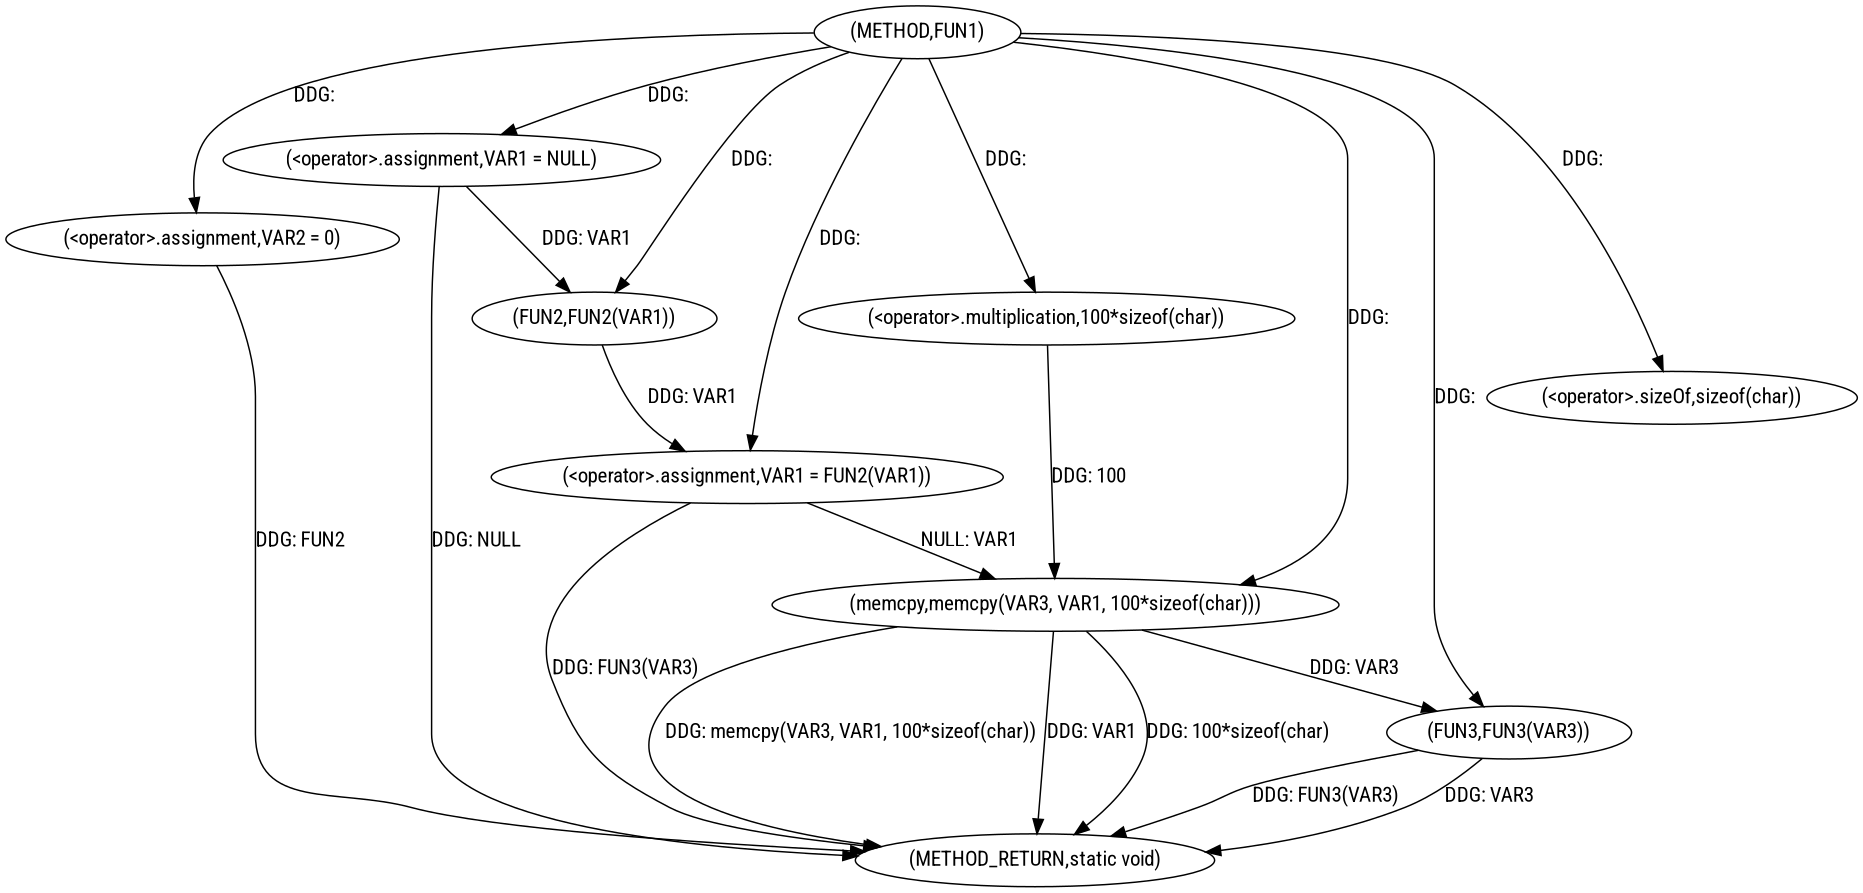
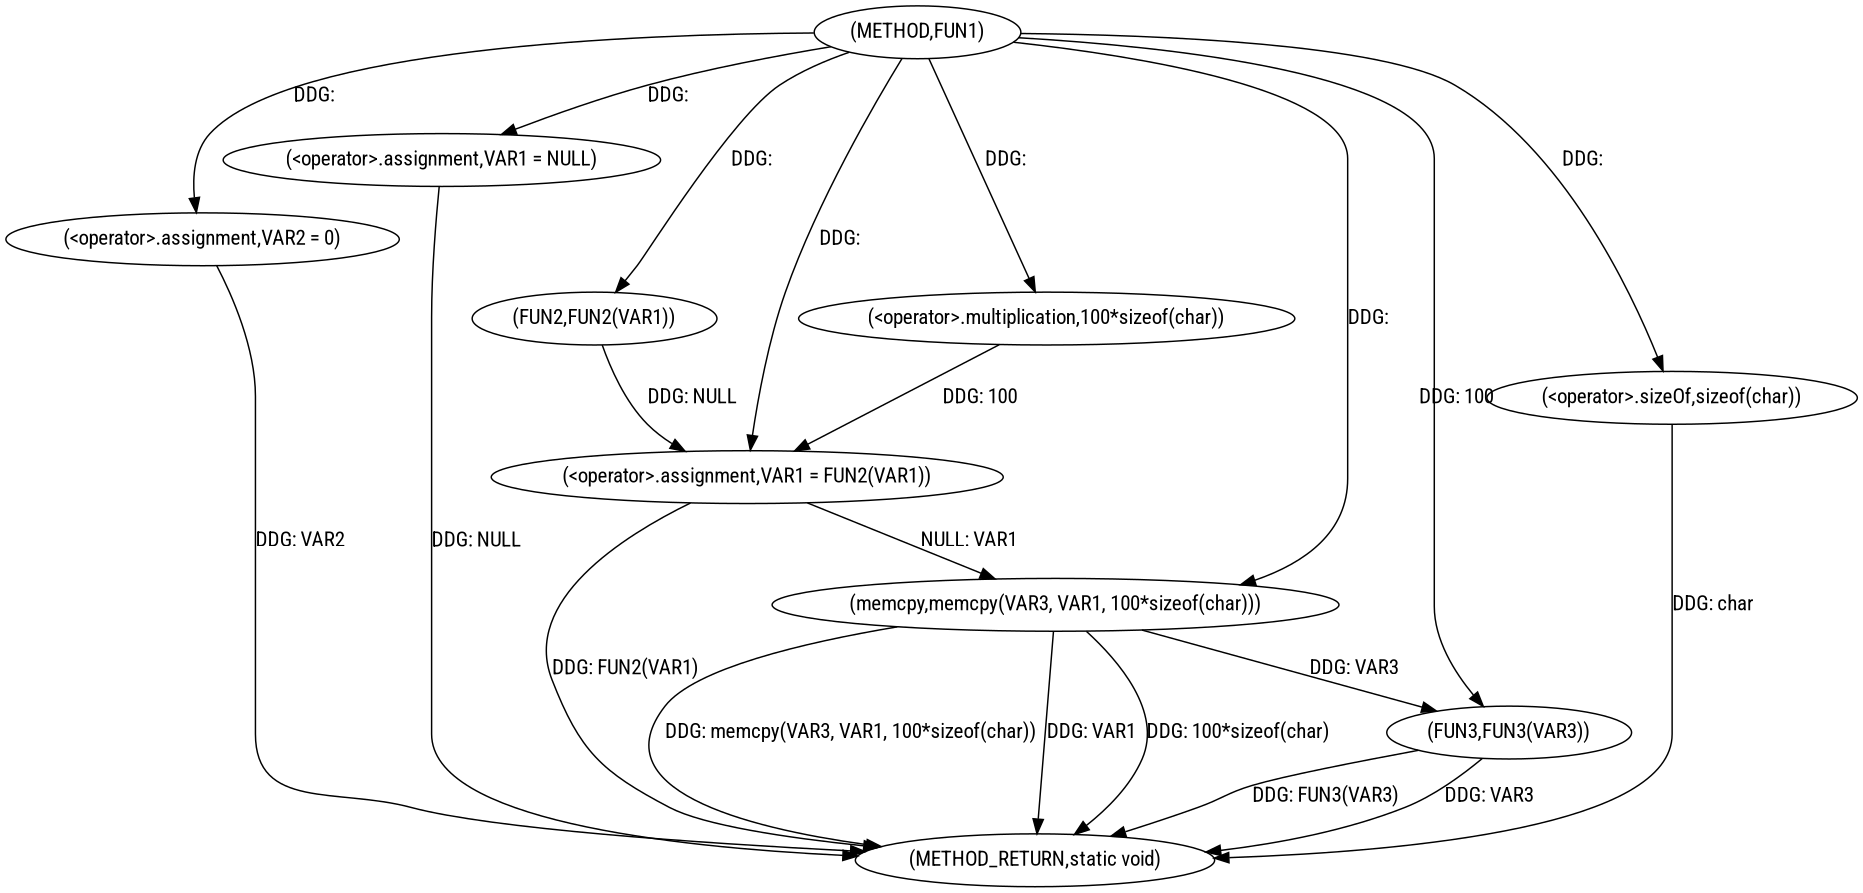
edge "(<operator>.assignment,VAR1 = NULL)" -> "(FUN2,FUN2(VAR1))": removed, label "DDG: VAR1"
edge "(FUN2,FUN2(VAR1))" -> "(<operator>.assignment,VAR1 = FUN2(VAR1))": label "DDG: VAR1" -> "DDG: NULL"
edge "(METHOD,FUN1)" -> "(FUN3,FUN3(VAR3))": label "DDG: " -> "DDG: 100"
edge "(<operator>.multiplication,100*sizeof(char))" -> "(memcpy,memcpy(VAR3, VAR1, 100*sizeof(char)))": now "(<operator>.multiplication,100*sizeof(char))" -> "(<operator>.assignment,VAR1 = FUN2(VAR1))"
edge "(<operator>.assignment,VAR2 = 0)" -> "(METHOD_RETURN,static void)": label "DDG: FUN2" -> "DDG: VAR2"
edge "(<operator>.assignment,VAR1 = FUN2(VAR1))" -> "(METHOD_RETURN,static void)": label "DDG: FUN3(VAR3)" -> "DDG: FUN2(VAR1)"
edge "(<operator>.sizeOf,sizeof(char))" -> "(METHOD_RETURN,static void)": added, label "DDG: char"
